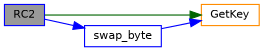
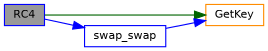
node "RC2": label "RC2" -> "RC4"
node "swap_byte": label "swap_byte" -> "swap_swap"
